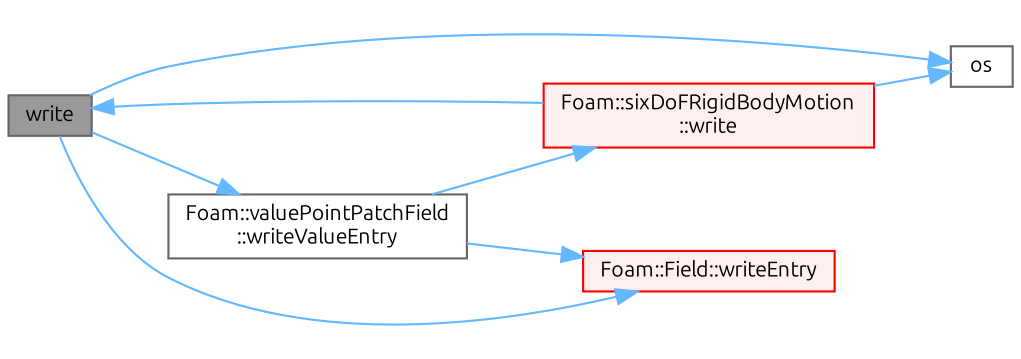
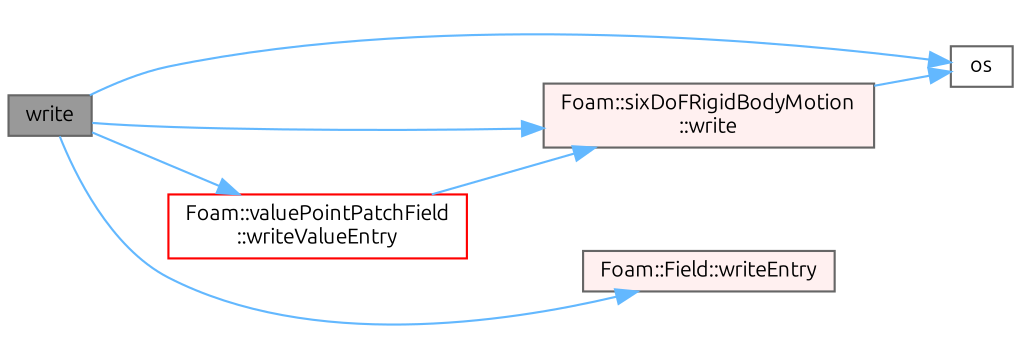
edge "Foam::sixDoFRigidBodyMotion ::write" -> "write": reversed
node "Foam::sixDoFRigidBodyMotion ::write": color red -> grey40
node "Foam::valuePointPatchField ::writeValueEntry": color grey40 -> red
edge "Foam::valuePointPatchField ::writeValueEntry" -> "Foam::Field::writeEntry": removed
node "Foam::Field::writeEntry": color red -> grey40
